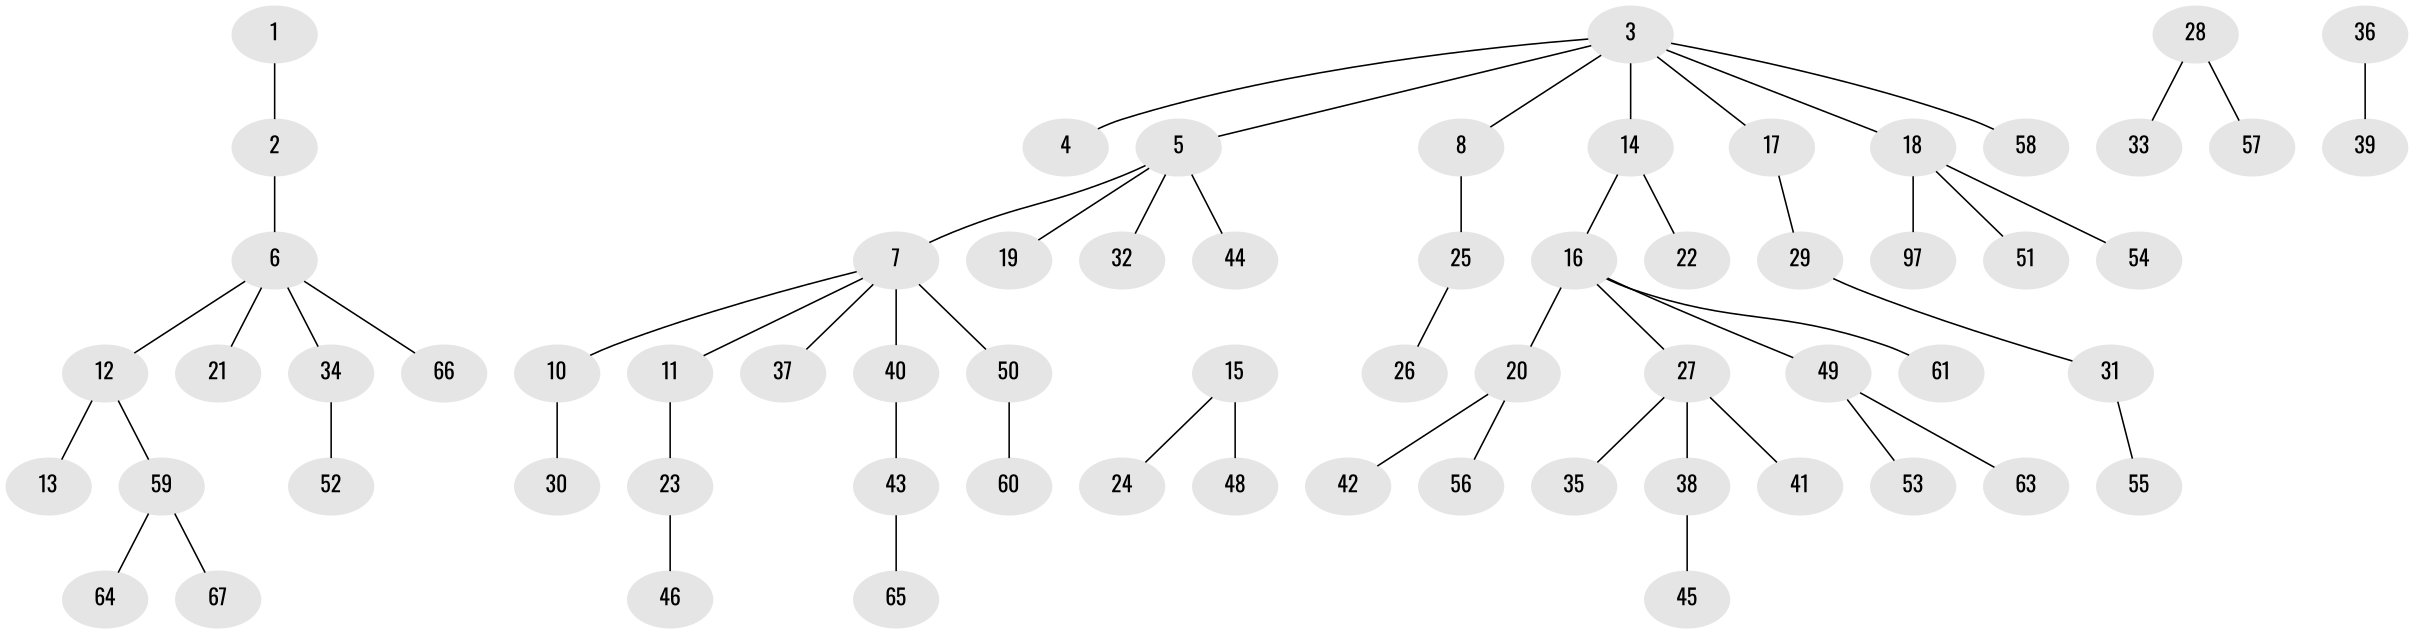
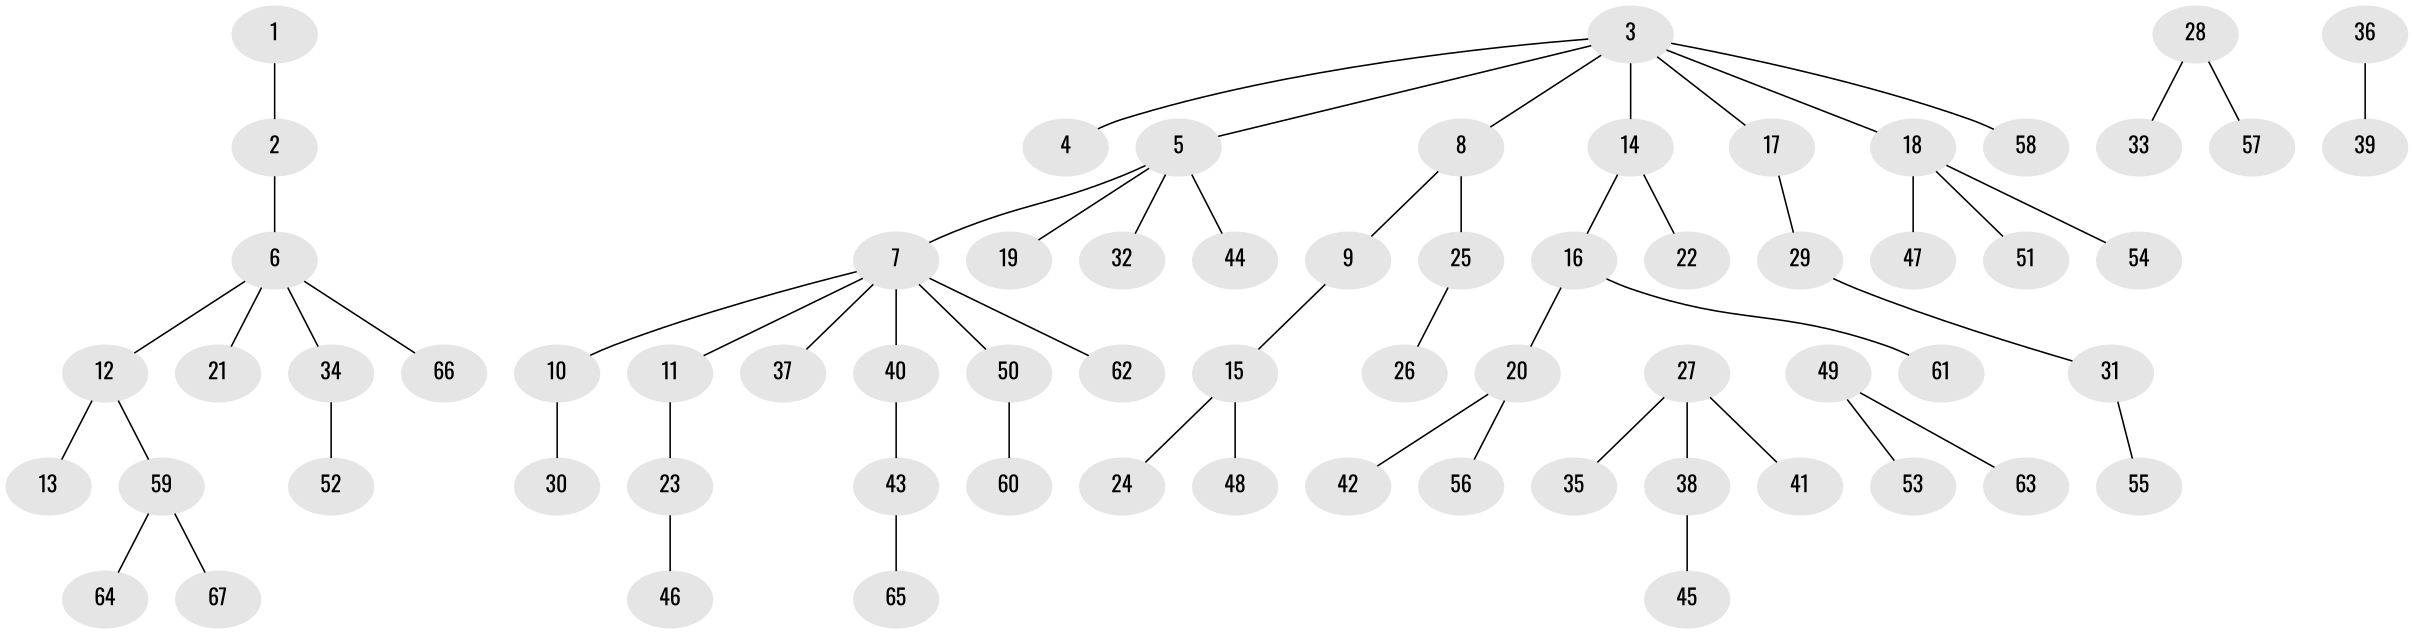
node "9": added
node "97": label "97" -> "47"
edge "16" -- "27": removed
edge "16" -- "49": removed
node "62": added
